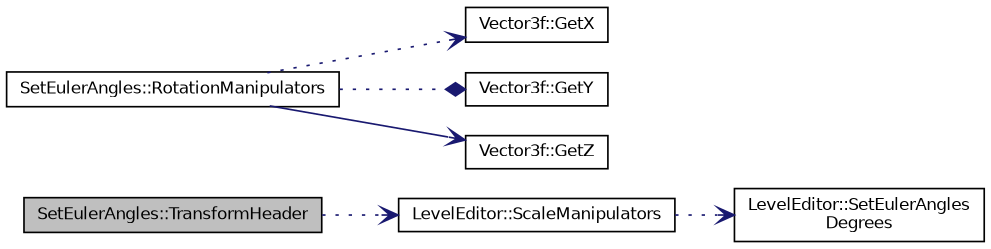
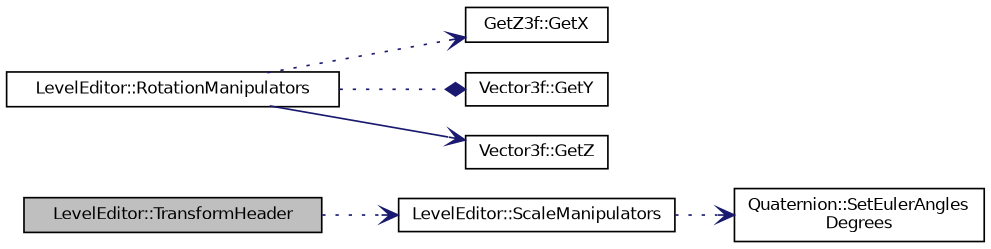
node "Vector3f::GetX": label "Vector3f::GetX" -> "GetZ3f::GetX"
node "SetEulerAngles::RotationManipulators": label "SetEulerAngles::RotationManipulators" -> "LevelEditor::RotationManipulators"
node "SetEulerAngles::TransformHeader": label "SetEulerAngles::TransformHeader" -> "LevelEditor::TransformHeader"
node "LevelEditor::SetEulerAngles Degrees": label "LevelEditor::SetEulerAngles Degrees" -> "Quaternion::SetEulerAngles Degrees"
